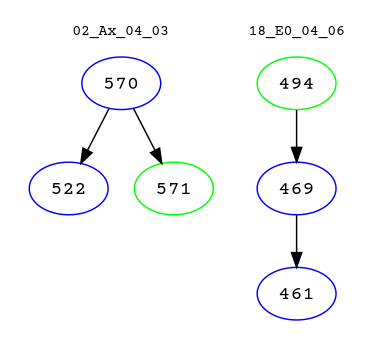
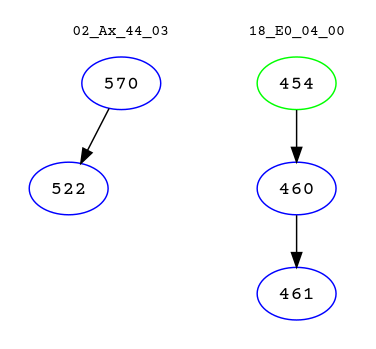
cluster "02_Ax_04_03": label "02_Ax_04_03" -> "02_Ax_44_03"
cluster "18_E0_04_06": label "18_E0_04_06" -> "18_E0_04_00"
node "494": label "494" -> "454"
node "571": removed
node "469": label "469" -> "460"
